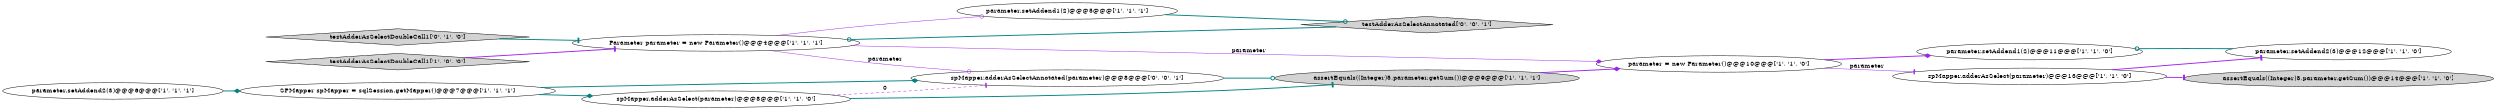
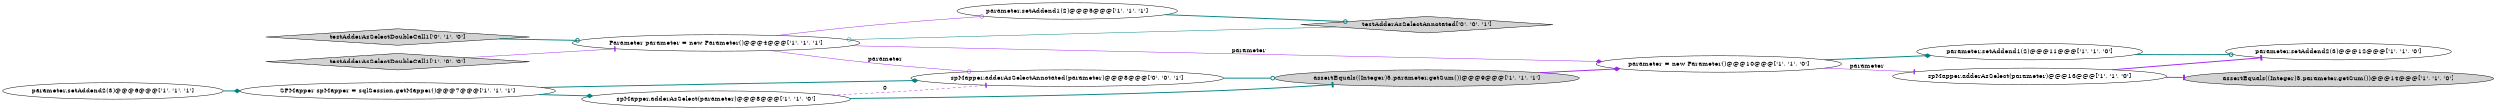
edge "testAdderAsSelectAnnotated['0', '0', '1']" -> "Parameter parameter = new Parameter()@@@4@@@['1', '1', '1']": style bold -> solid
edge "testAdderAsSelectDoubleCall1['0', '1', '0']" -> "Parameter parameter = new Parameter()@@@4@@@['1', '1', '1']": arrowhead tee -> odot
edge "parameter.setAddend2(3)@@@12@@@['1', '1', '0']" -> "parameter.setAddend1(2)@@@11@@@['1', '1', '0']": reversed
edge "testAdderAsSelectDoubleCall1['1', '0', '0']" -> "Parameter parameter = new Parameter()@@@4@@@['1', '1', '1']": style bold -> solid
edge "parameter = new Parameter()@@@10@@@['1', '1', '0']" -> "parameter.setAddend1(2)@@@11@@@['1', '1', '0']": color purple -> teal
